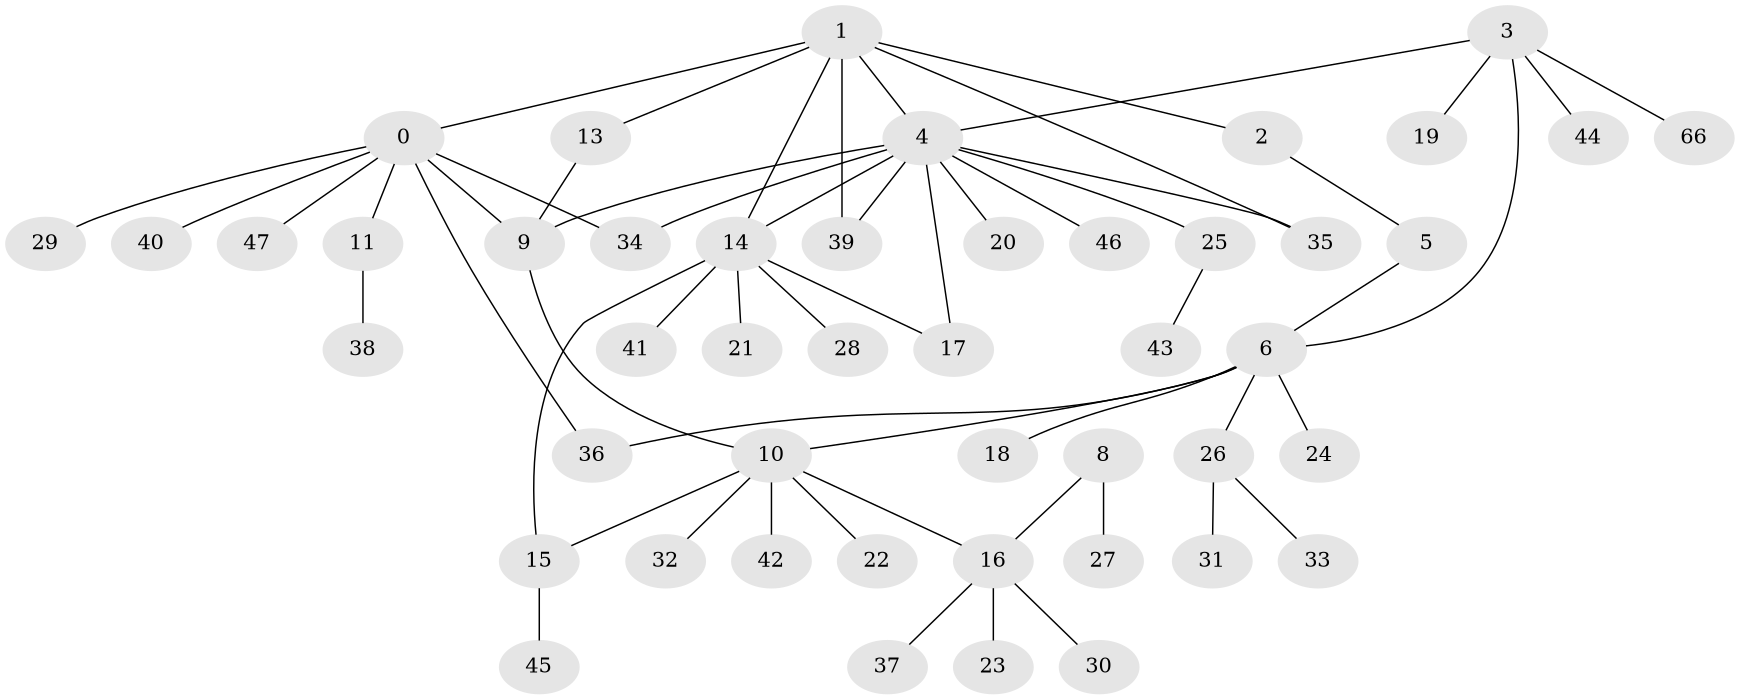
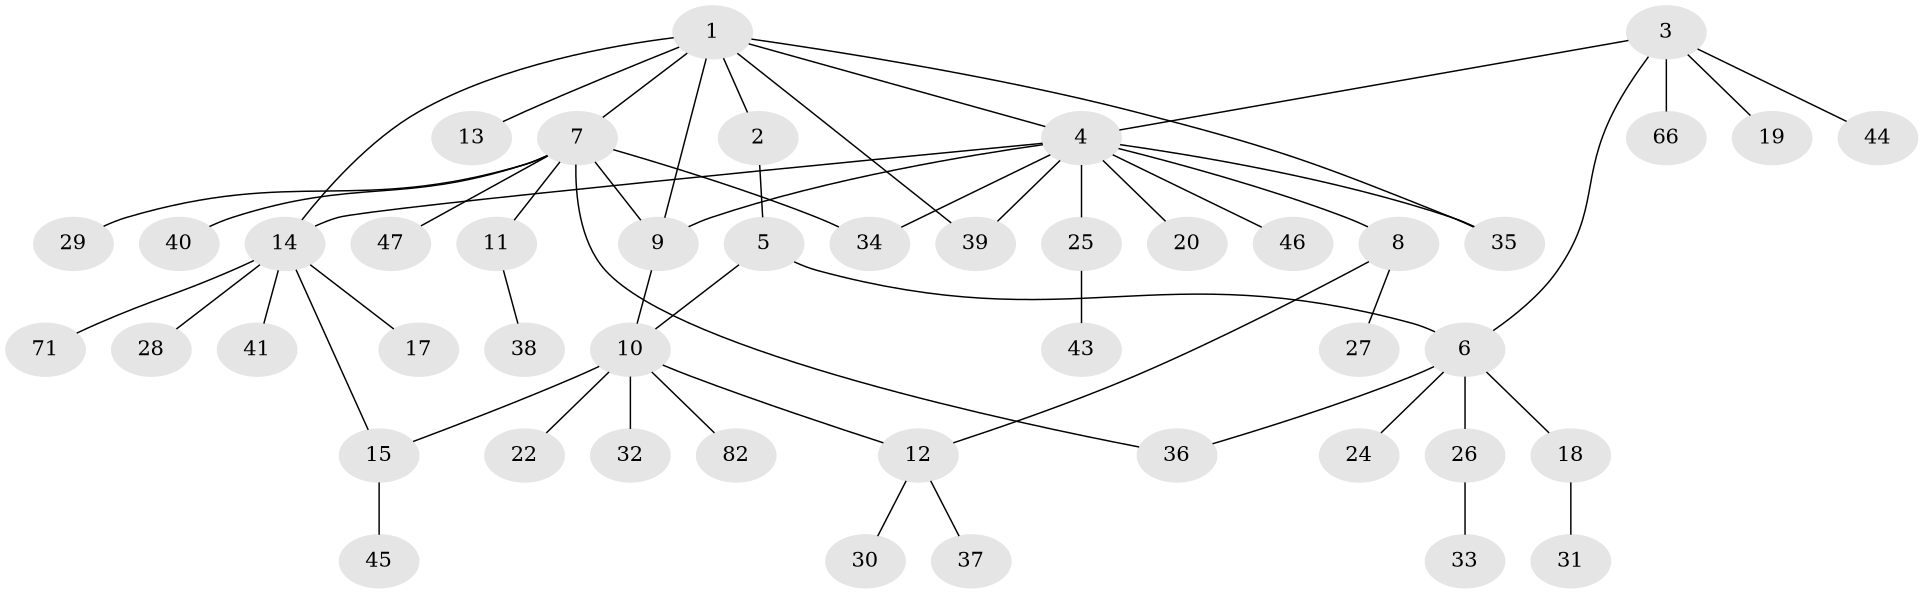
node "0": label "0" -> "7"
edge "13" -- "9": now "1" -- "9"
edge "4" -- "17": now "4" -- "8"
node "21": label "21" -> "71"
edge "6" -- "10": now "5" -- "10"
edge "26" -- "31": now "18" -- "31"
node "42": label "42" -> "82"
node "16": label "16" -> "12"
node "23": removed
